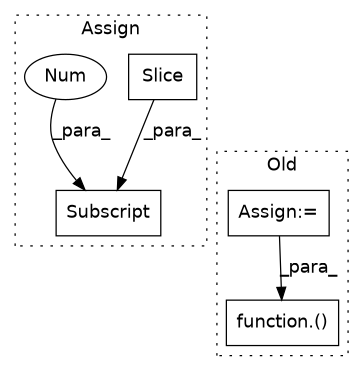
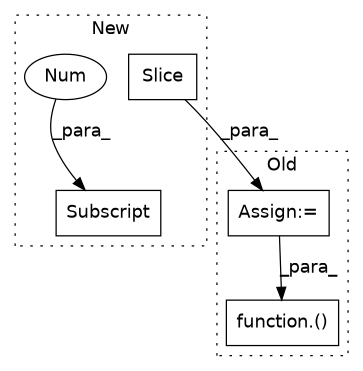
cluster "Assign": label "Assign" -> "New"
edge "Slice" -> "Subscript": now "Slice" -> "Assign:="
